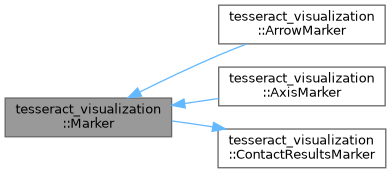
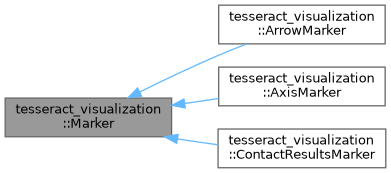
edge "tesseract_visualization ::Marker" -> "tesseract_visualization ::ContactResultsMarker": reversed
